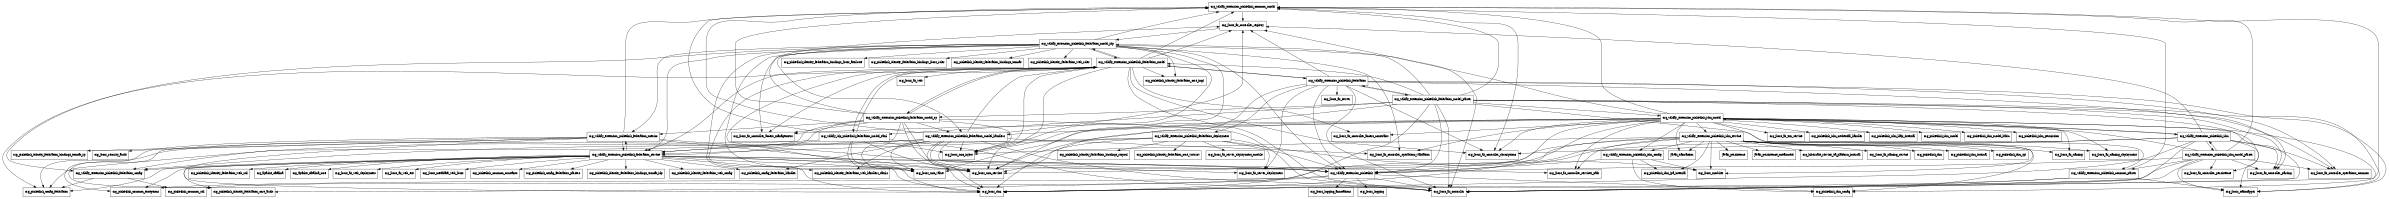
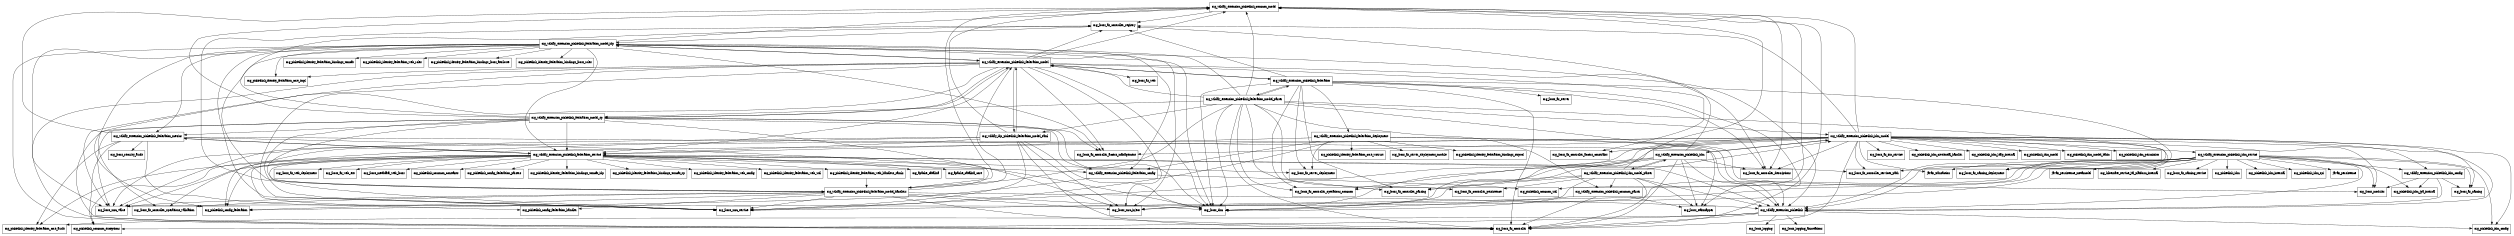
edge "org_wildfly_extension_picketlink_federation_metrics" -> "org_picketlink_identity_federation_bindings_tomcat_sp": now "org_wildfly_extension_picketlink_federation_service" -> "org_picketlink_identity_federation_bindings_tomcat_sp"
edge "org_wildfly_extension_picketlink_federation_model_handlers" -> "org_picketlink_identity_federation_web_handlers_saml2": reversed
edge "org_wildfly_extension_picketlink_idm_config" -> "org_picketlink_idm_config": now "org_wildfly_extension_picketlink_idm_config" -> "org_jboss_as_naming"
edge "org_wildfly_extension_picketlink_idm_service" -> "org_wildfly_extension_picketlink": added
